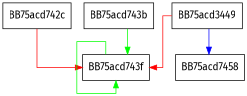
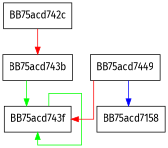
node "BB75acd3449": label "BB75acd3449" -> "BB75acd7449"
edge "BB75acd742c" -> "BB75acd743f": now "BB75acd742c" -> "BB75acd743b"
node "BB75acd7458": label "BB75acd7458" -> "BB75acd7158"
